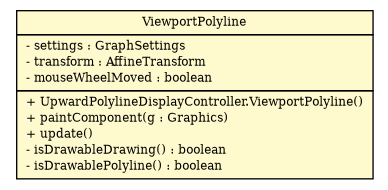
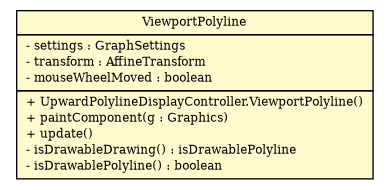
node "ViewportPolyline": text "- isDrawableDrawing() : boolean" -> "- isDrawableDrawing() : isDrawablePolyline"
